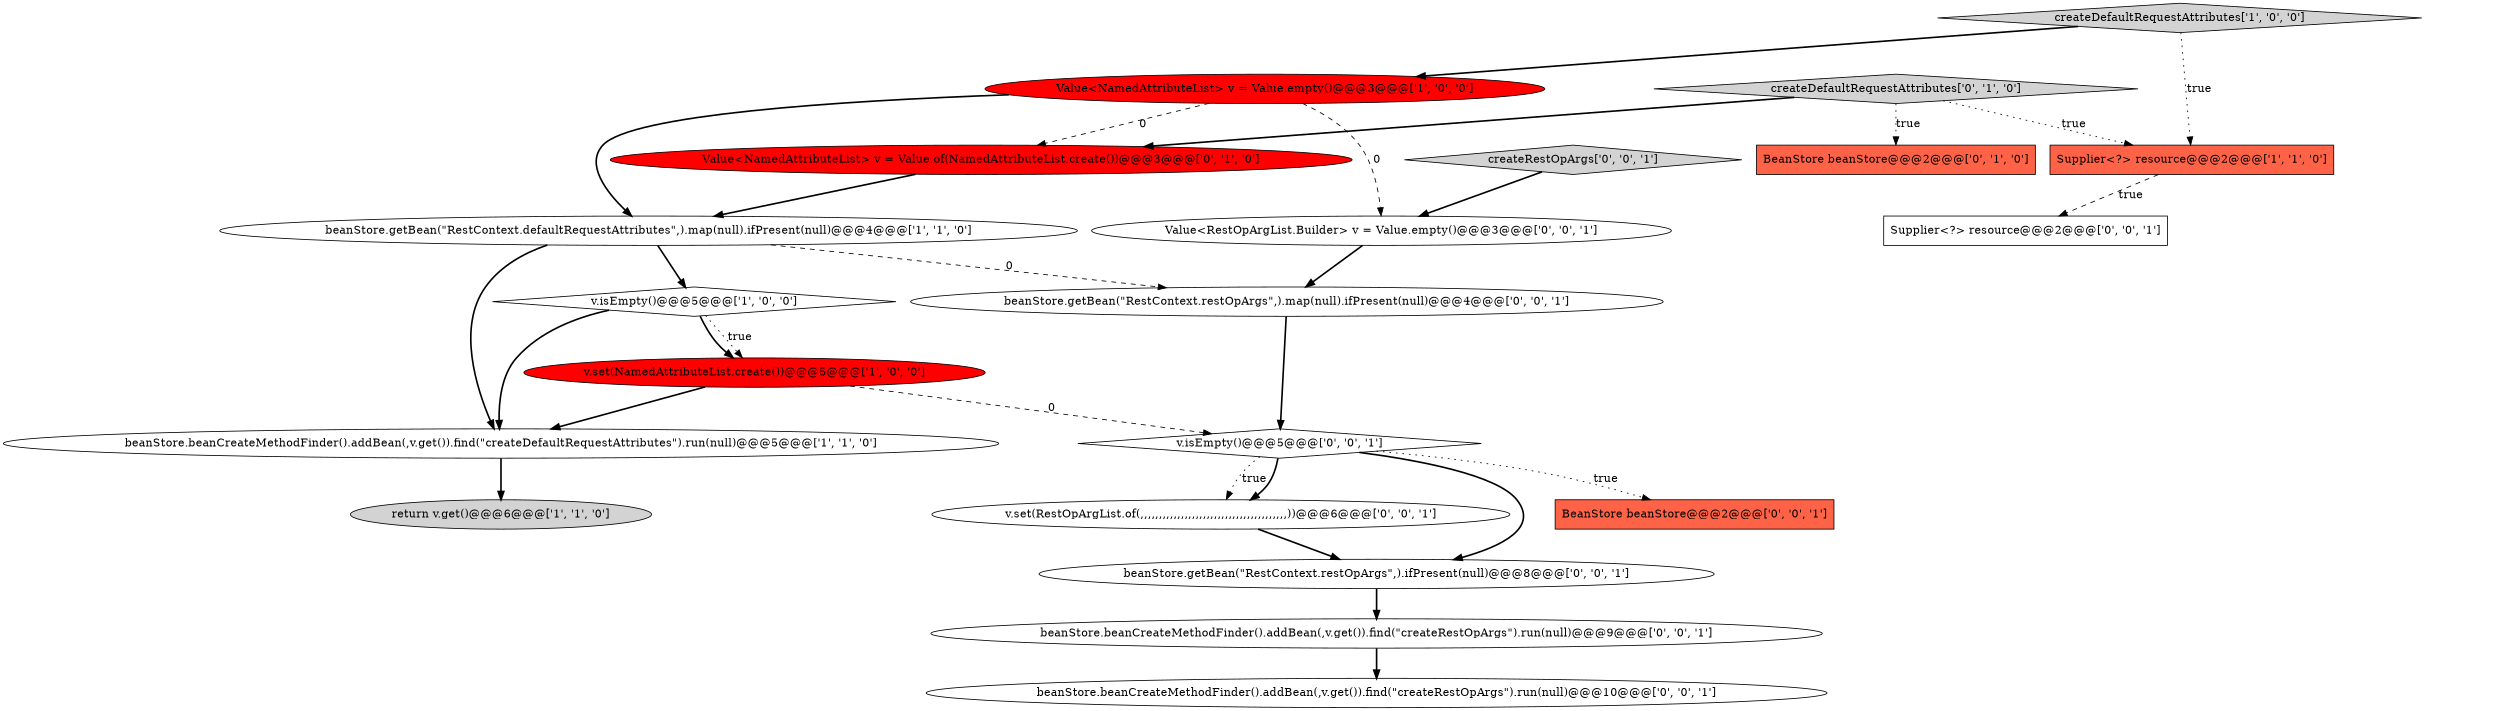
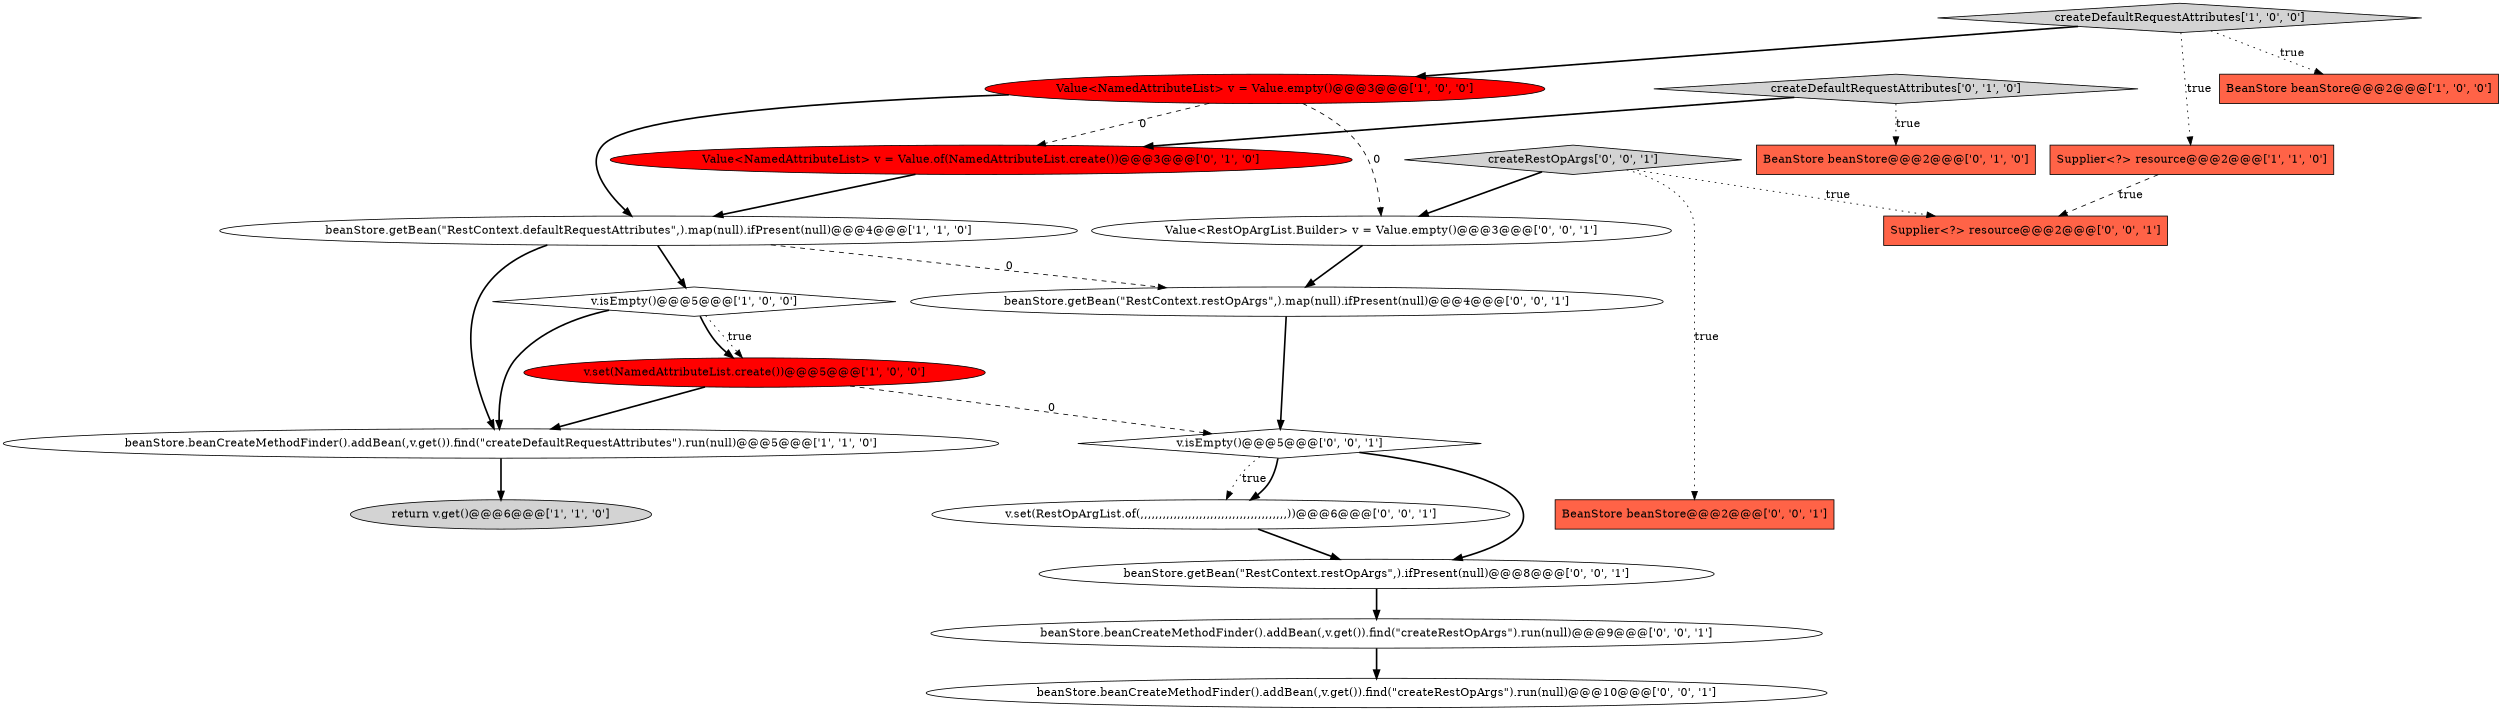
node "BeanStore beanStore@@@2@@@['1', '0', '0']": added
edge "createDefaultRequestAttributes['0', '1', '0']" -> "Supplier<?> resource@@@2@@@['1', '1', '0']": removed, label "true"
edge "createRestOpArgs['0', '0', '1']" -> "Supplier<?> resource@@@2@@@['0', '0', '1']": added, label "true"
node "Supplier<?> resource@@@2@@@['0', '0', '1']": fillcolor white -> tomato
edge "v.isEmpty()@@@5@@@['0', '0', '1']" -> "BeanStore beanStore@@@2@@@['0', '0', '1']": now "createRestOpArgs['0', '0', '1']" -> "BeanStore beanStore@@@2@@@['0', '0', '1']"
